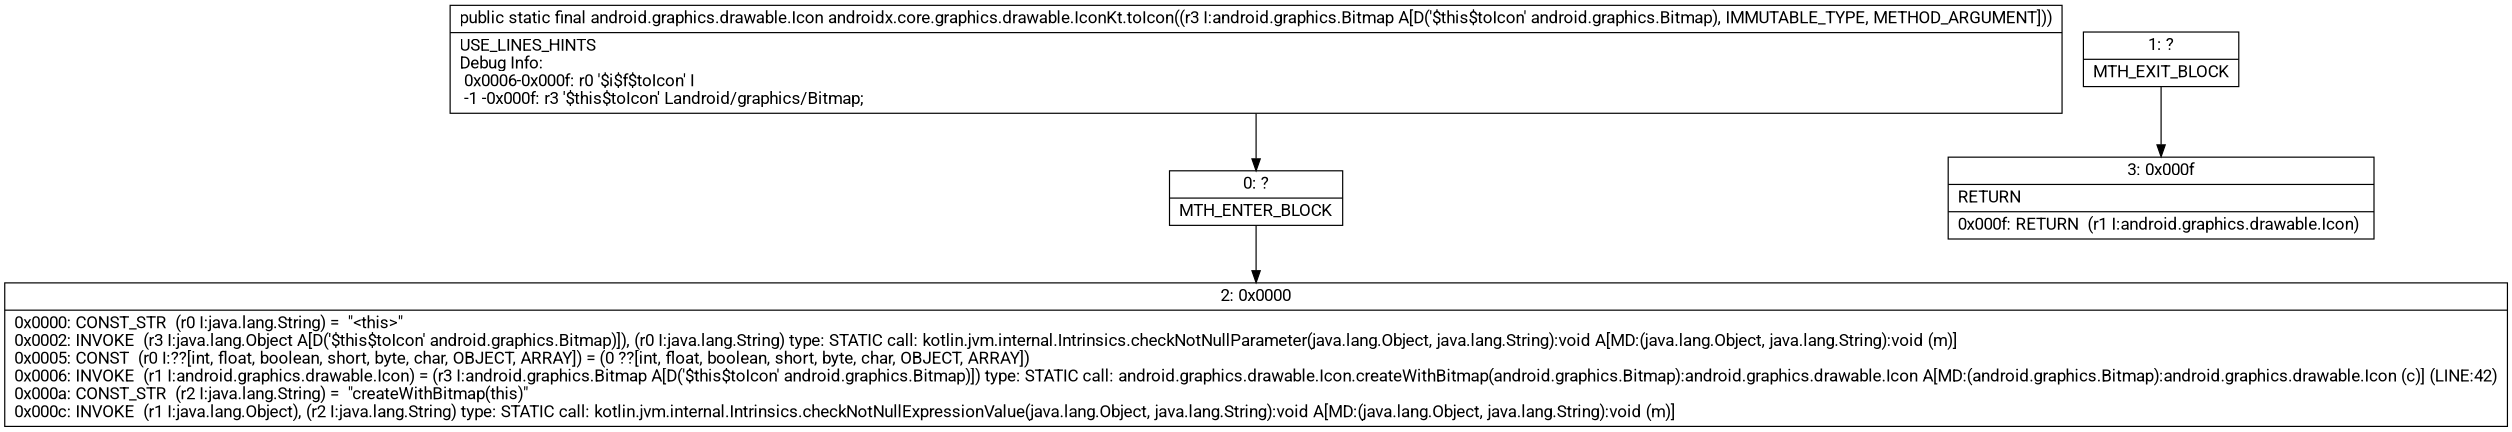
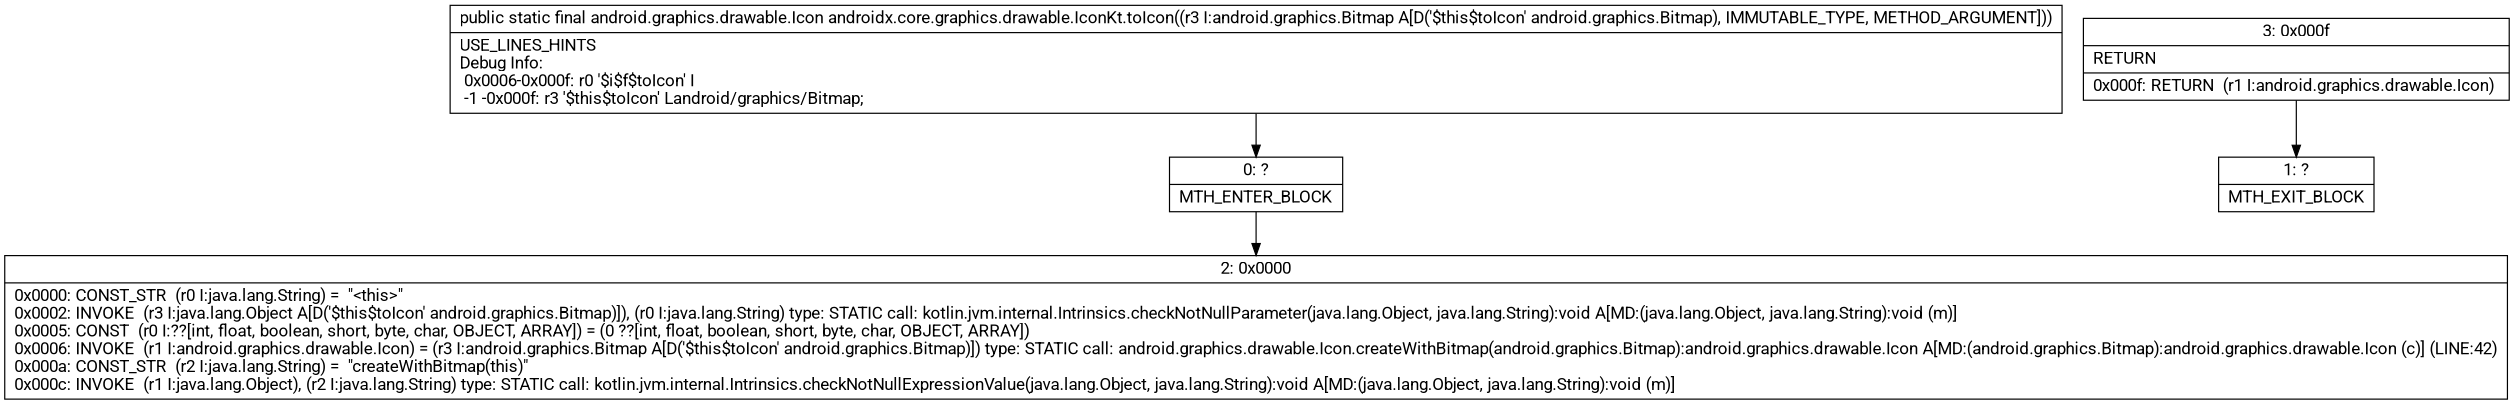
edge "1: ?" -> "3: 0x000f": reversed
